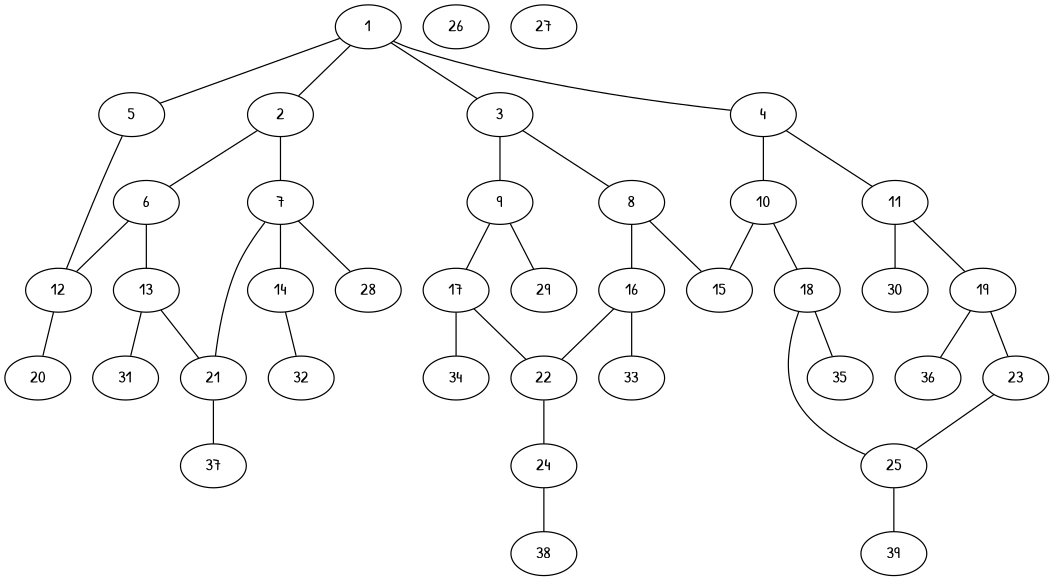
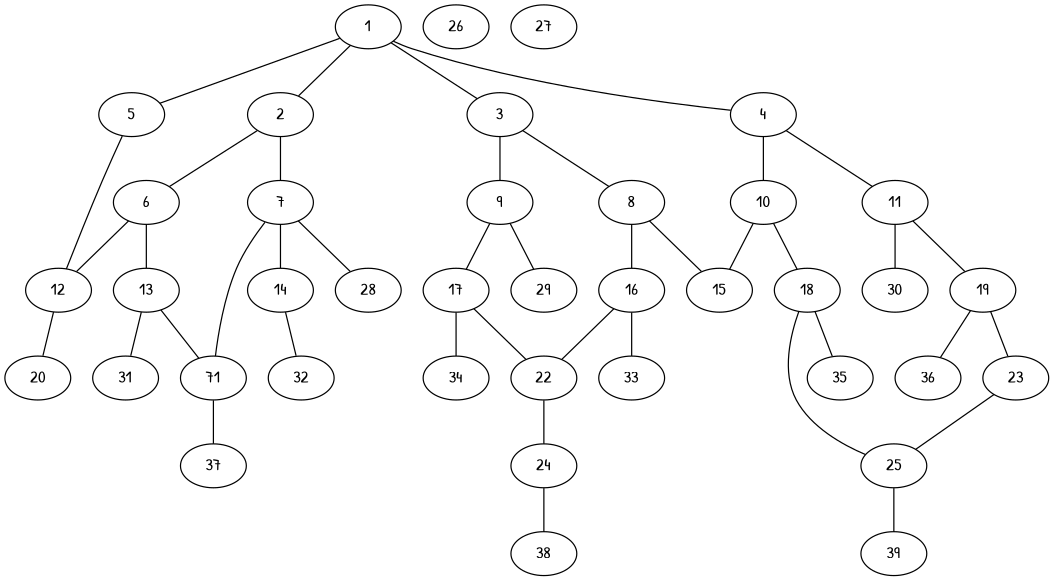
node "21": label "21" -> "71"
